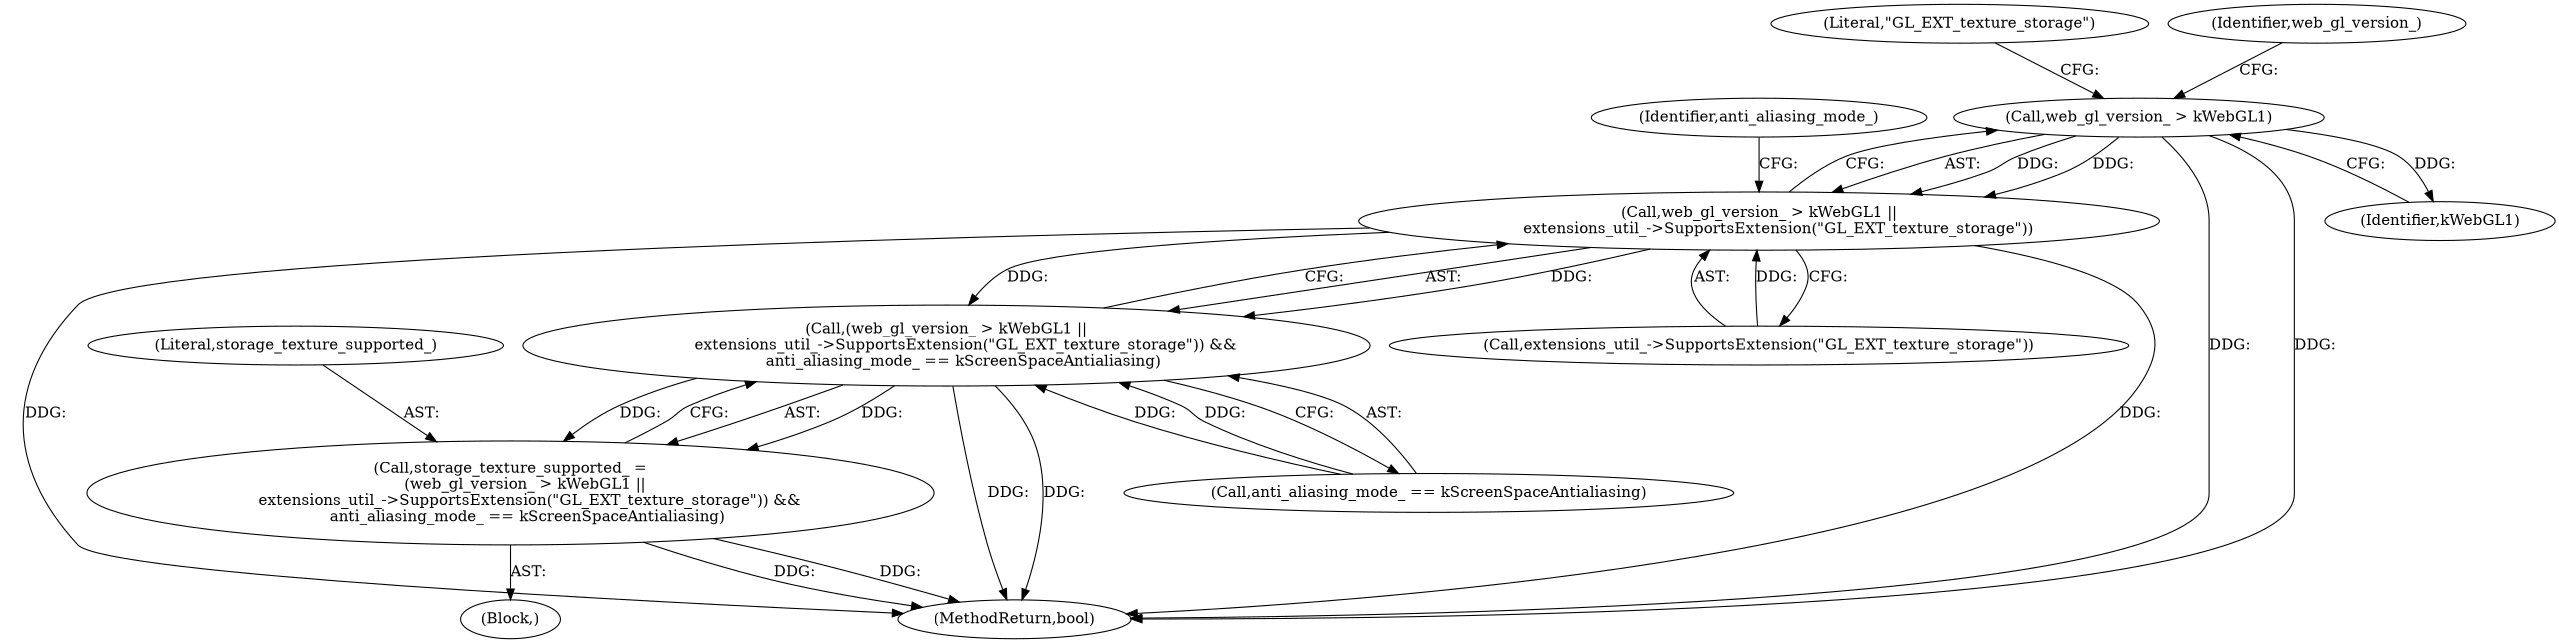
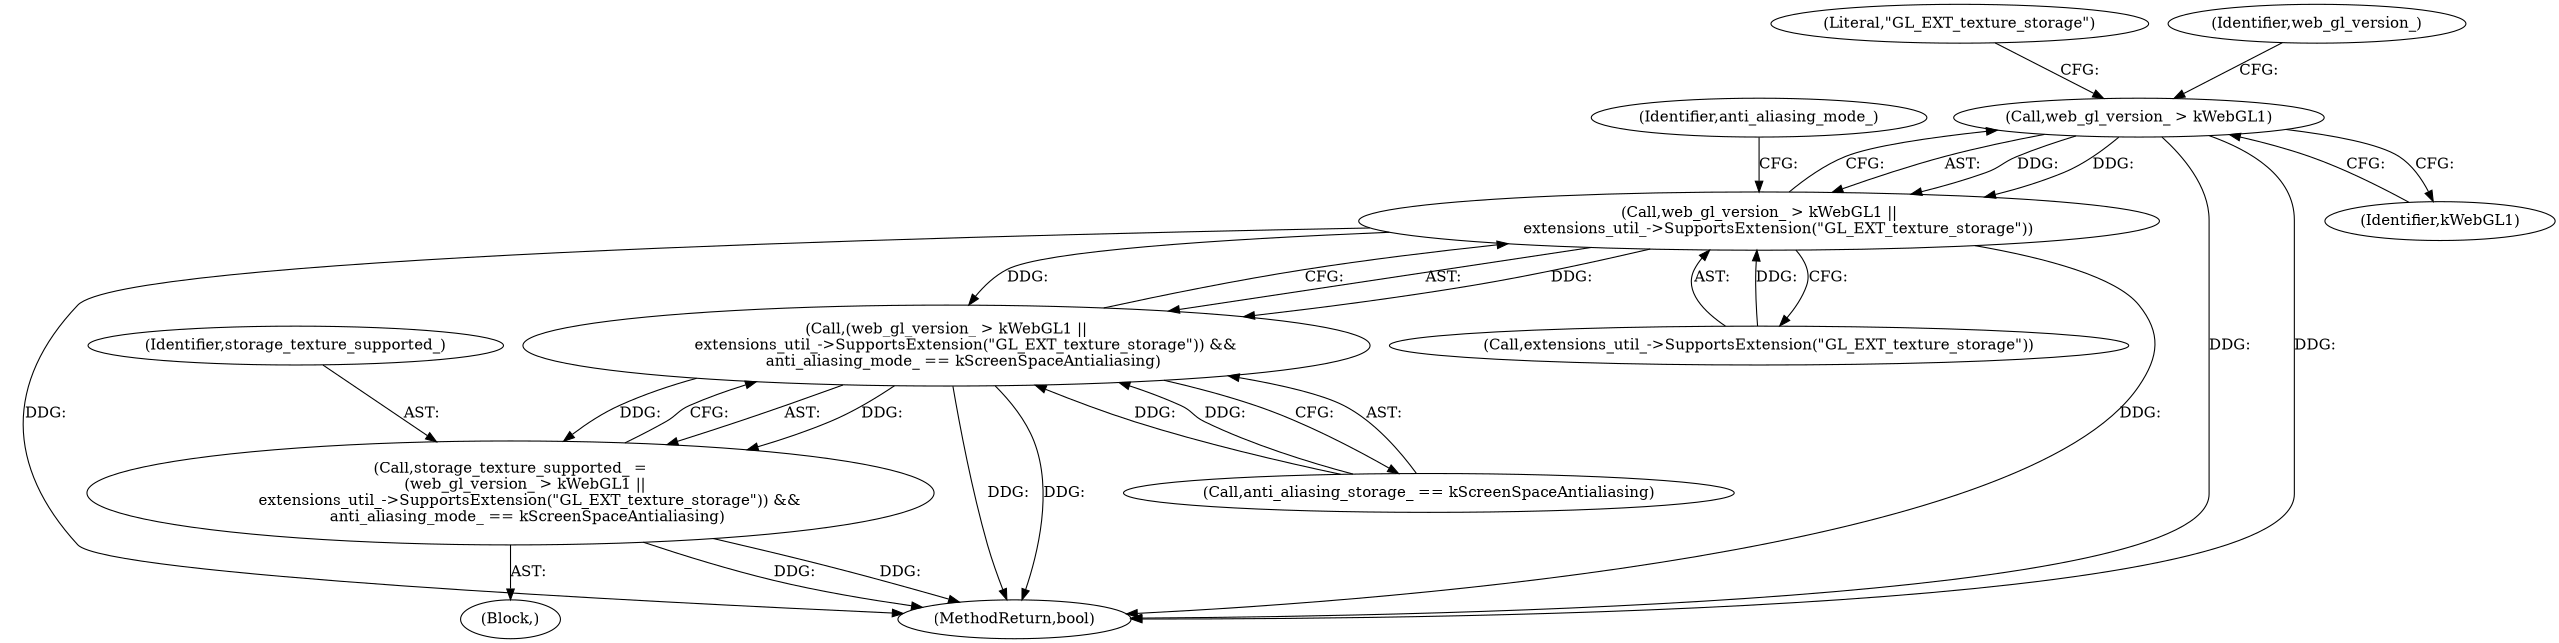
edge "(Call,web_gl_version_ > kWebGL1)" -> "(Identifier,kWebGL1)": label "DDG: " -> "CFG: "
node "(Literal,storage_texture_supported_)": label "(Literal,storage_texture_supported_)" -> "(Identifier,storage_texture_supported_)"
node "(Call,anti_aliasing_mode_ == kScreenSpaceAntialiasing)": label "(Call,anti_aliasing_mode_ == kScreenSpaceAntialiasing)" -> "(Call,anti_aliasing_storage_ == kScreenSpaceAntialiasing)"
